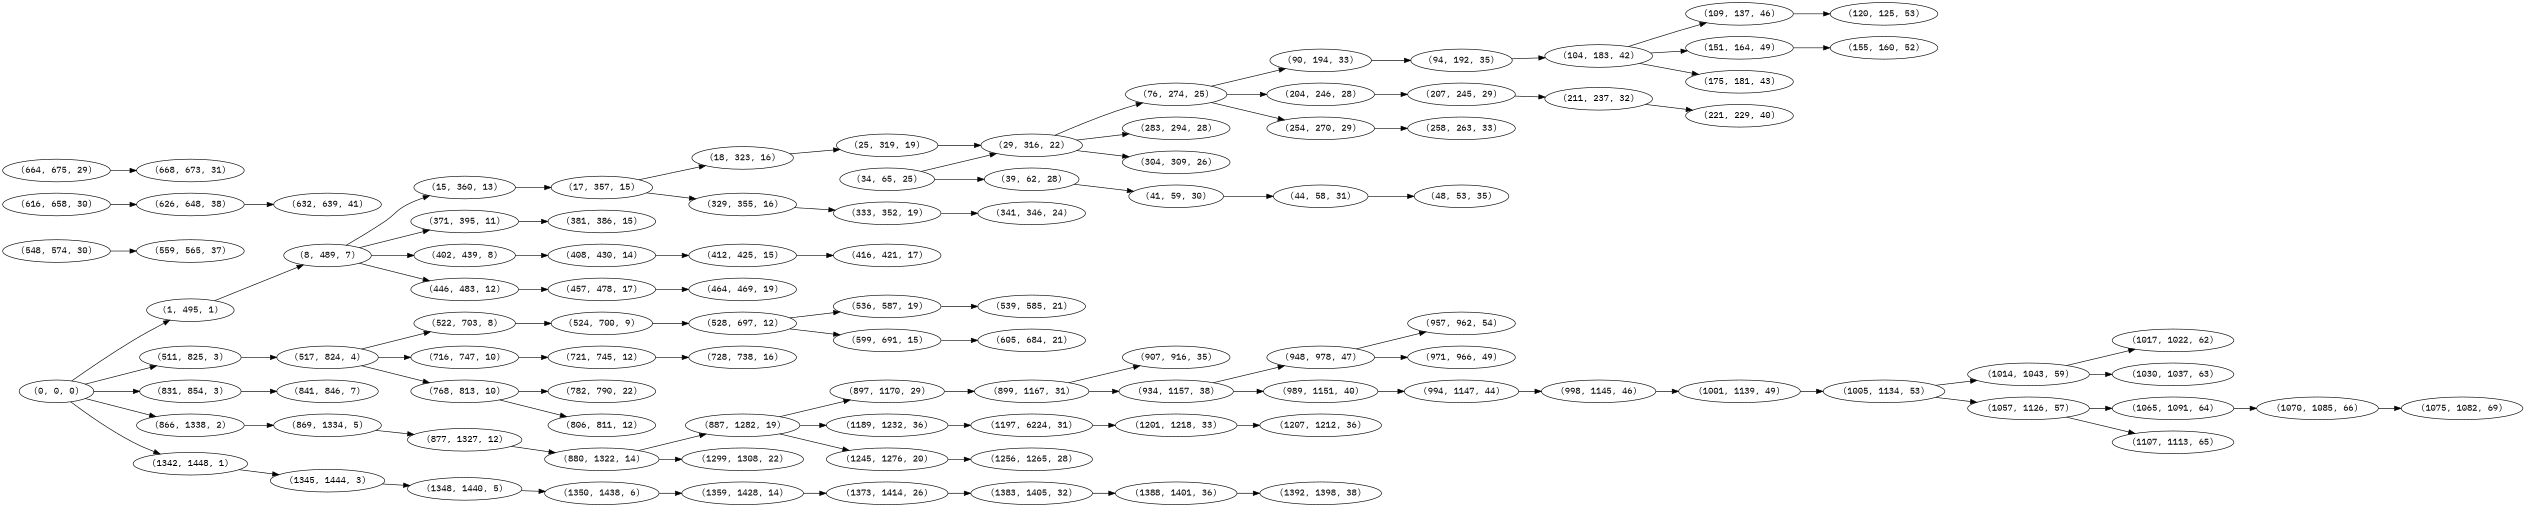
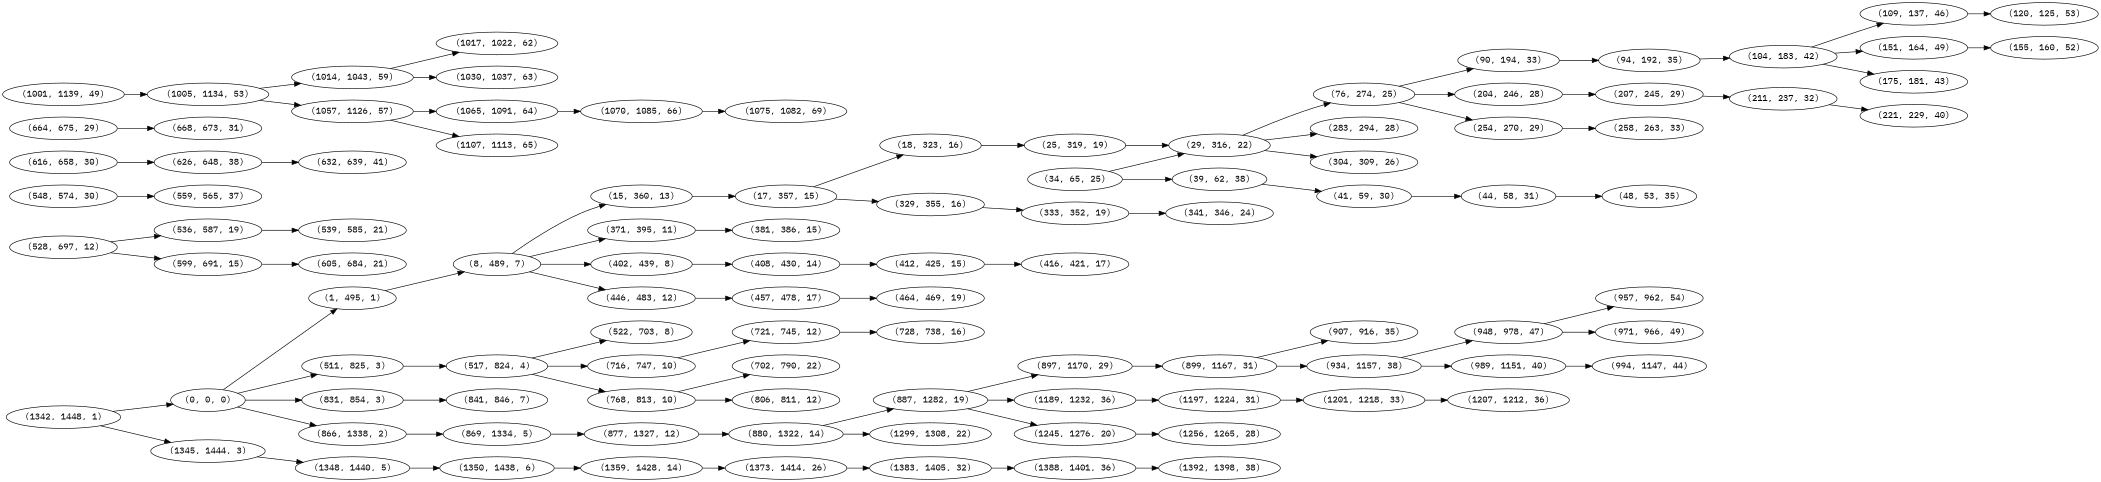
node "(39, 62, 28)": label "(39, 62, 28)" -> "(39, 62, 38)"
node "(524, 700, 9)": removed
node "(782, 790, 22)": label "(782, 790, 22)" -> "(702, 790, 22)"
node "(998, 1145, 46)": removed
node "(1197, 6224, 31)": label "(1197, 6224, 31)" -> "(1197, 1224, 31)"
edge "(0, 0, 0)" -> "(1342, 1448, 1)": reversed
